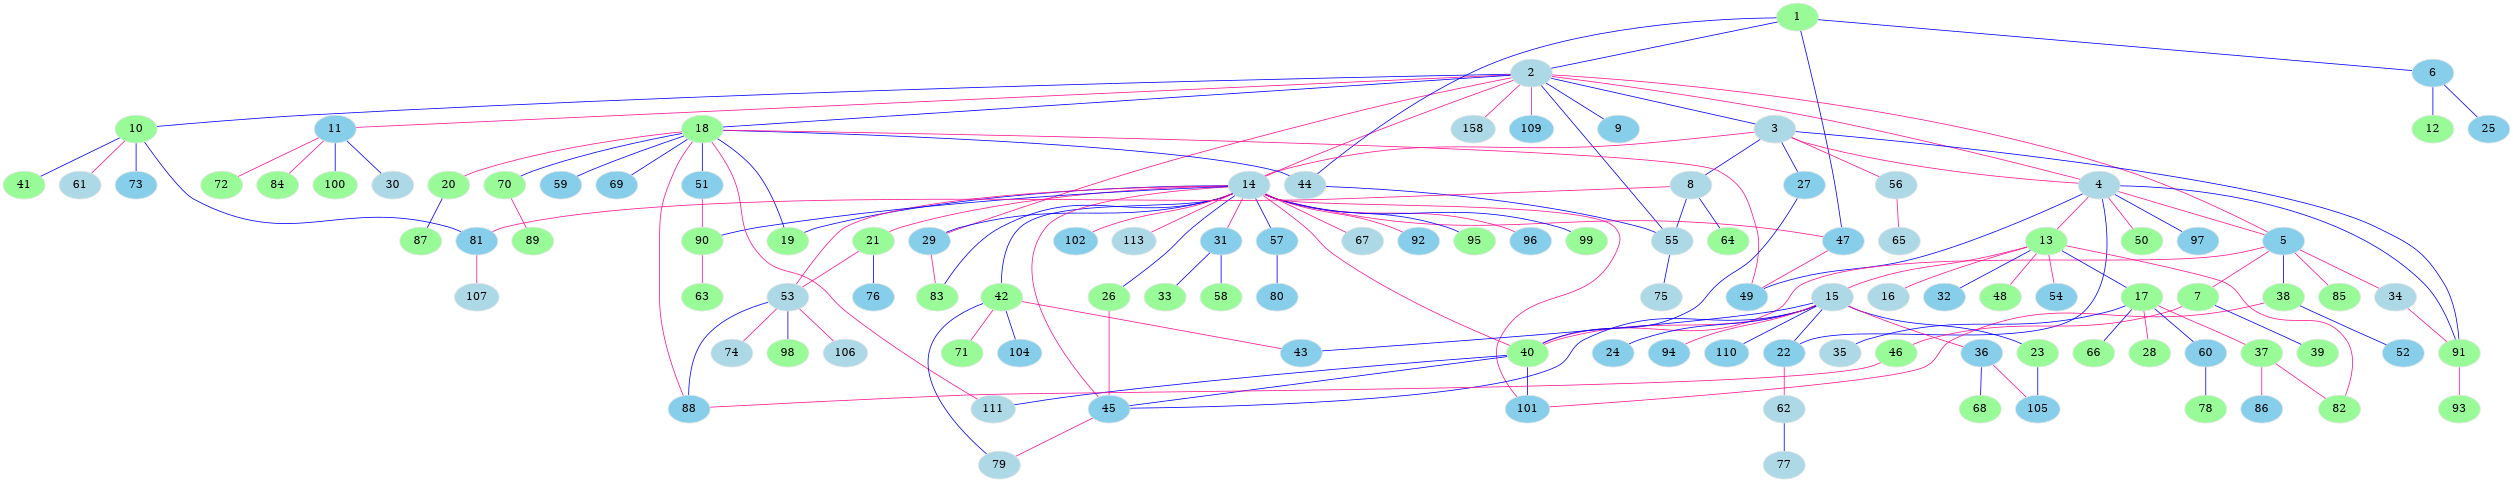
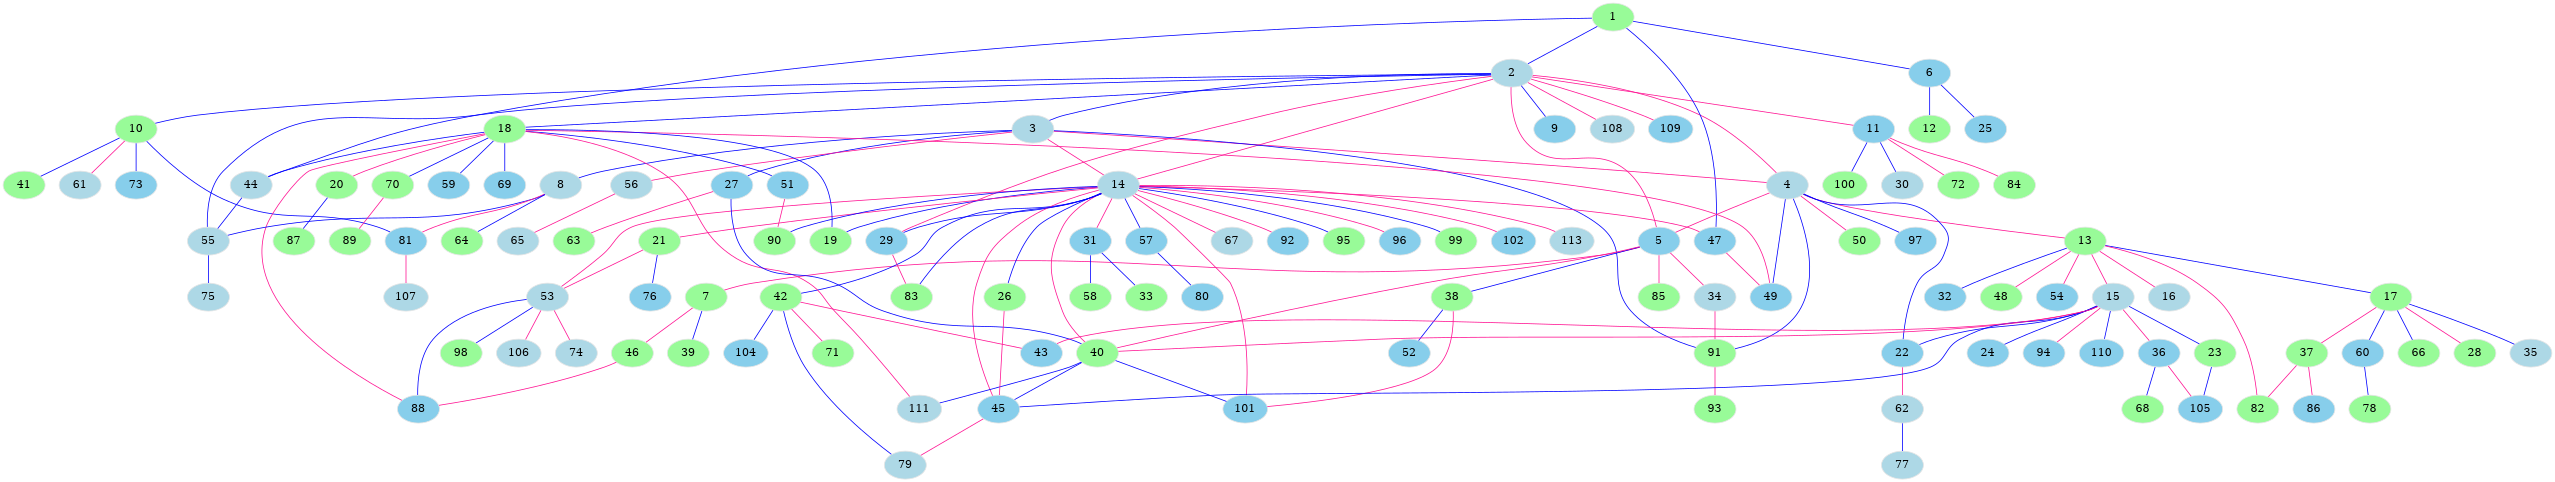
node "158": label "158" -> "108"
edge "90" -- "63": now "27" -- "63"
edge "15" -- "43": color blue -> deeppink
